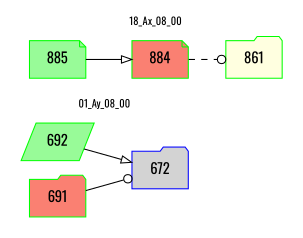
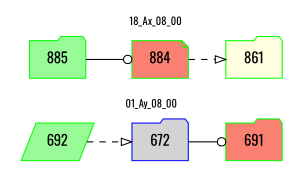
node "885": shape note -> folder
edge "885" -> "884": arrowhead onormal -> odot
edge "884" -> "861": arrowhead odot -> onormal
edge "692" -> "672": style solid -> dashed
edge "691" -> "672": reversed
